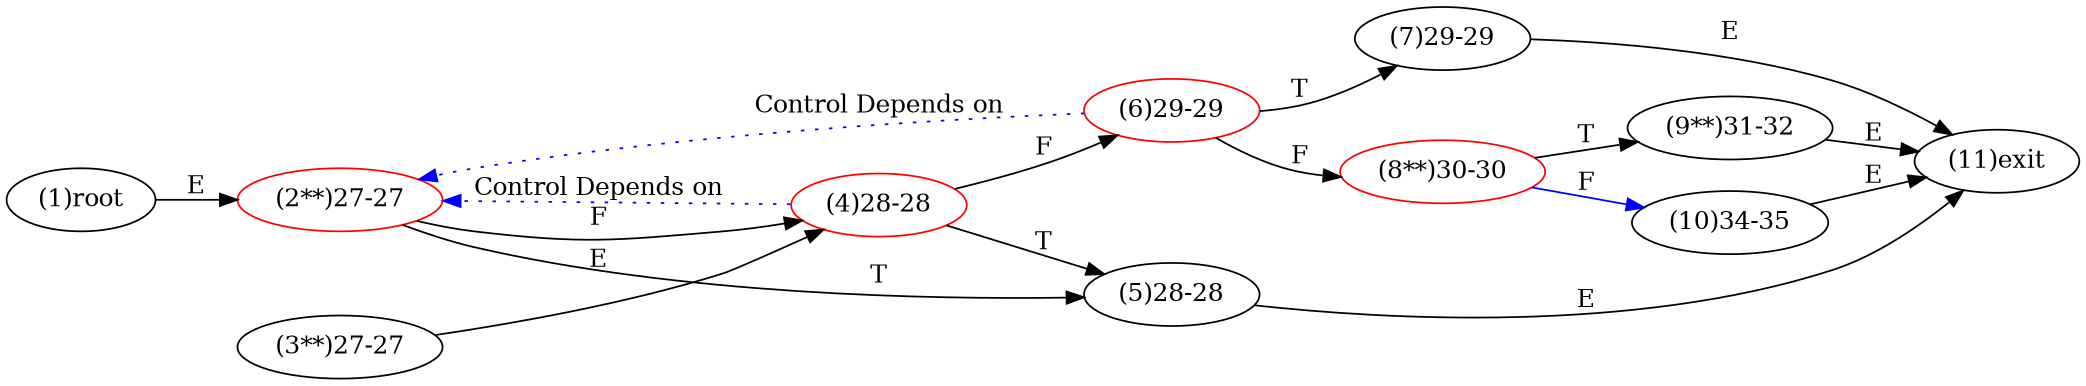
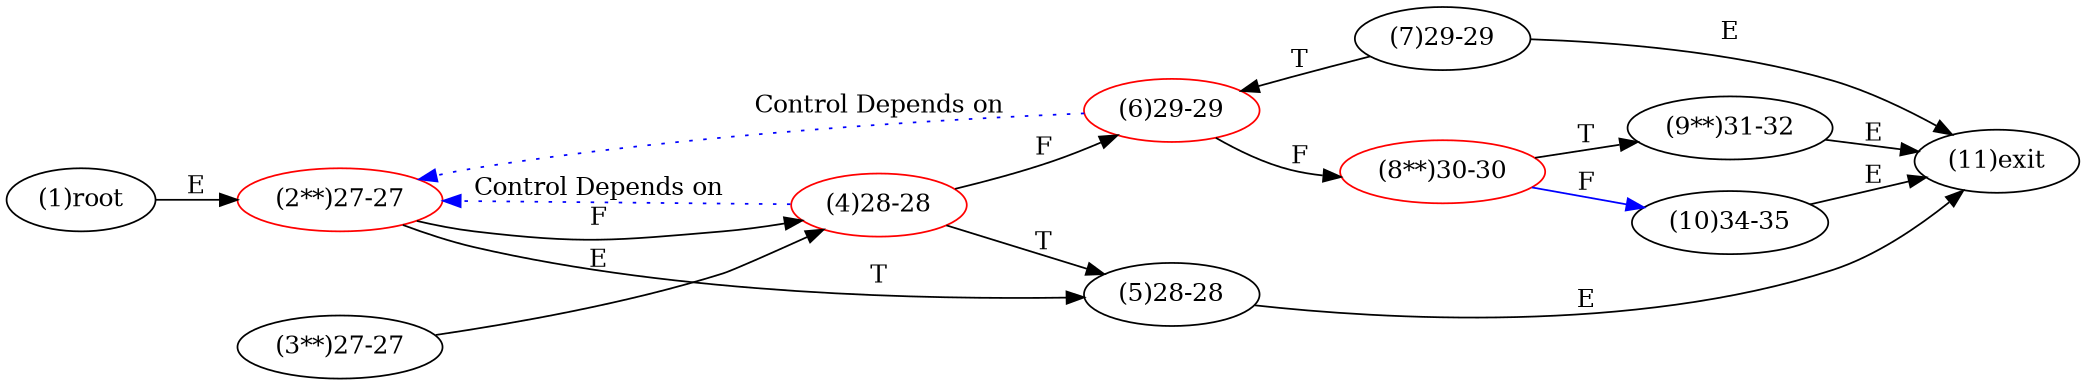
edge "(6)29-29" -> "(7)29-29": reversed
